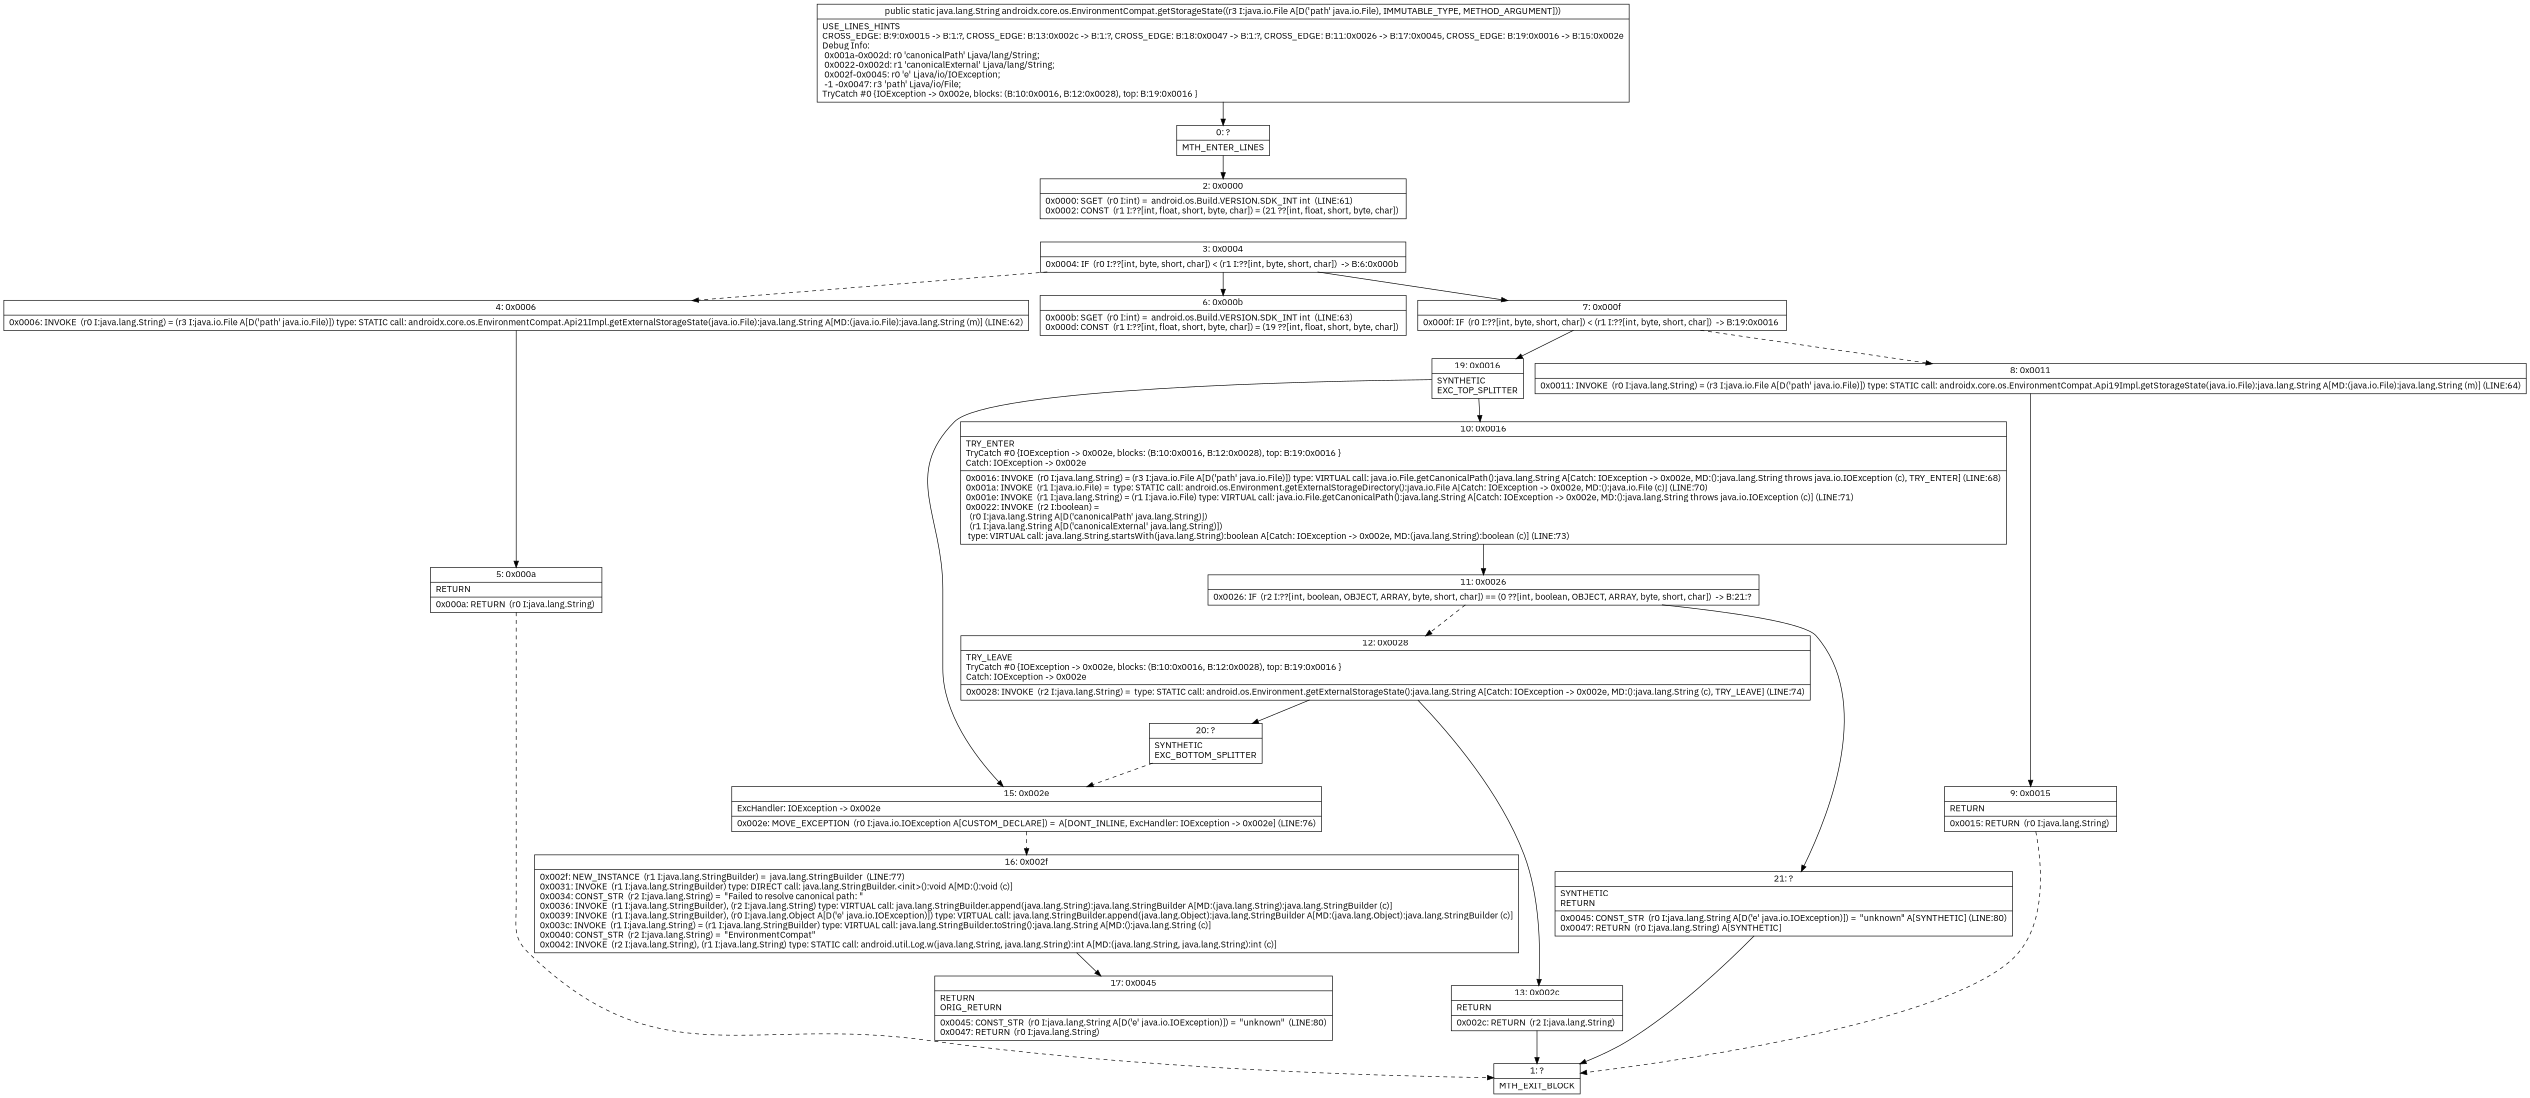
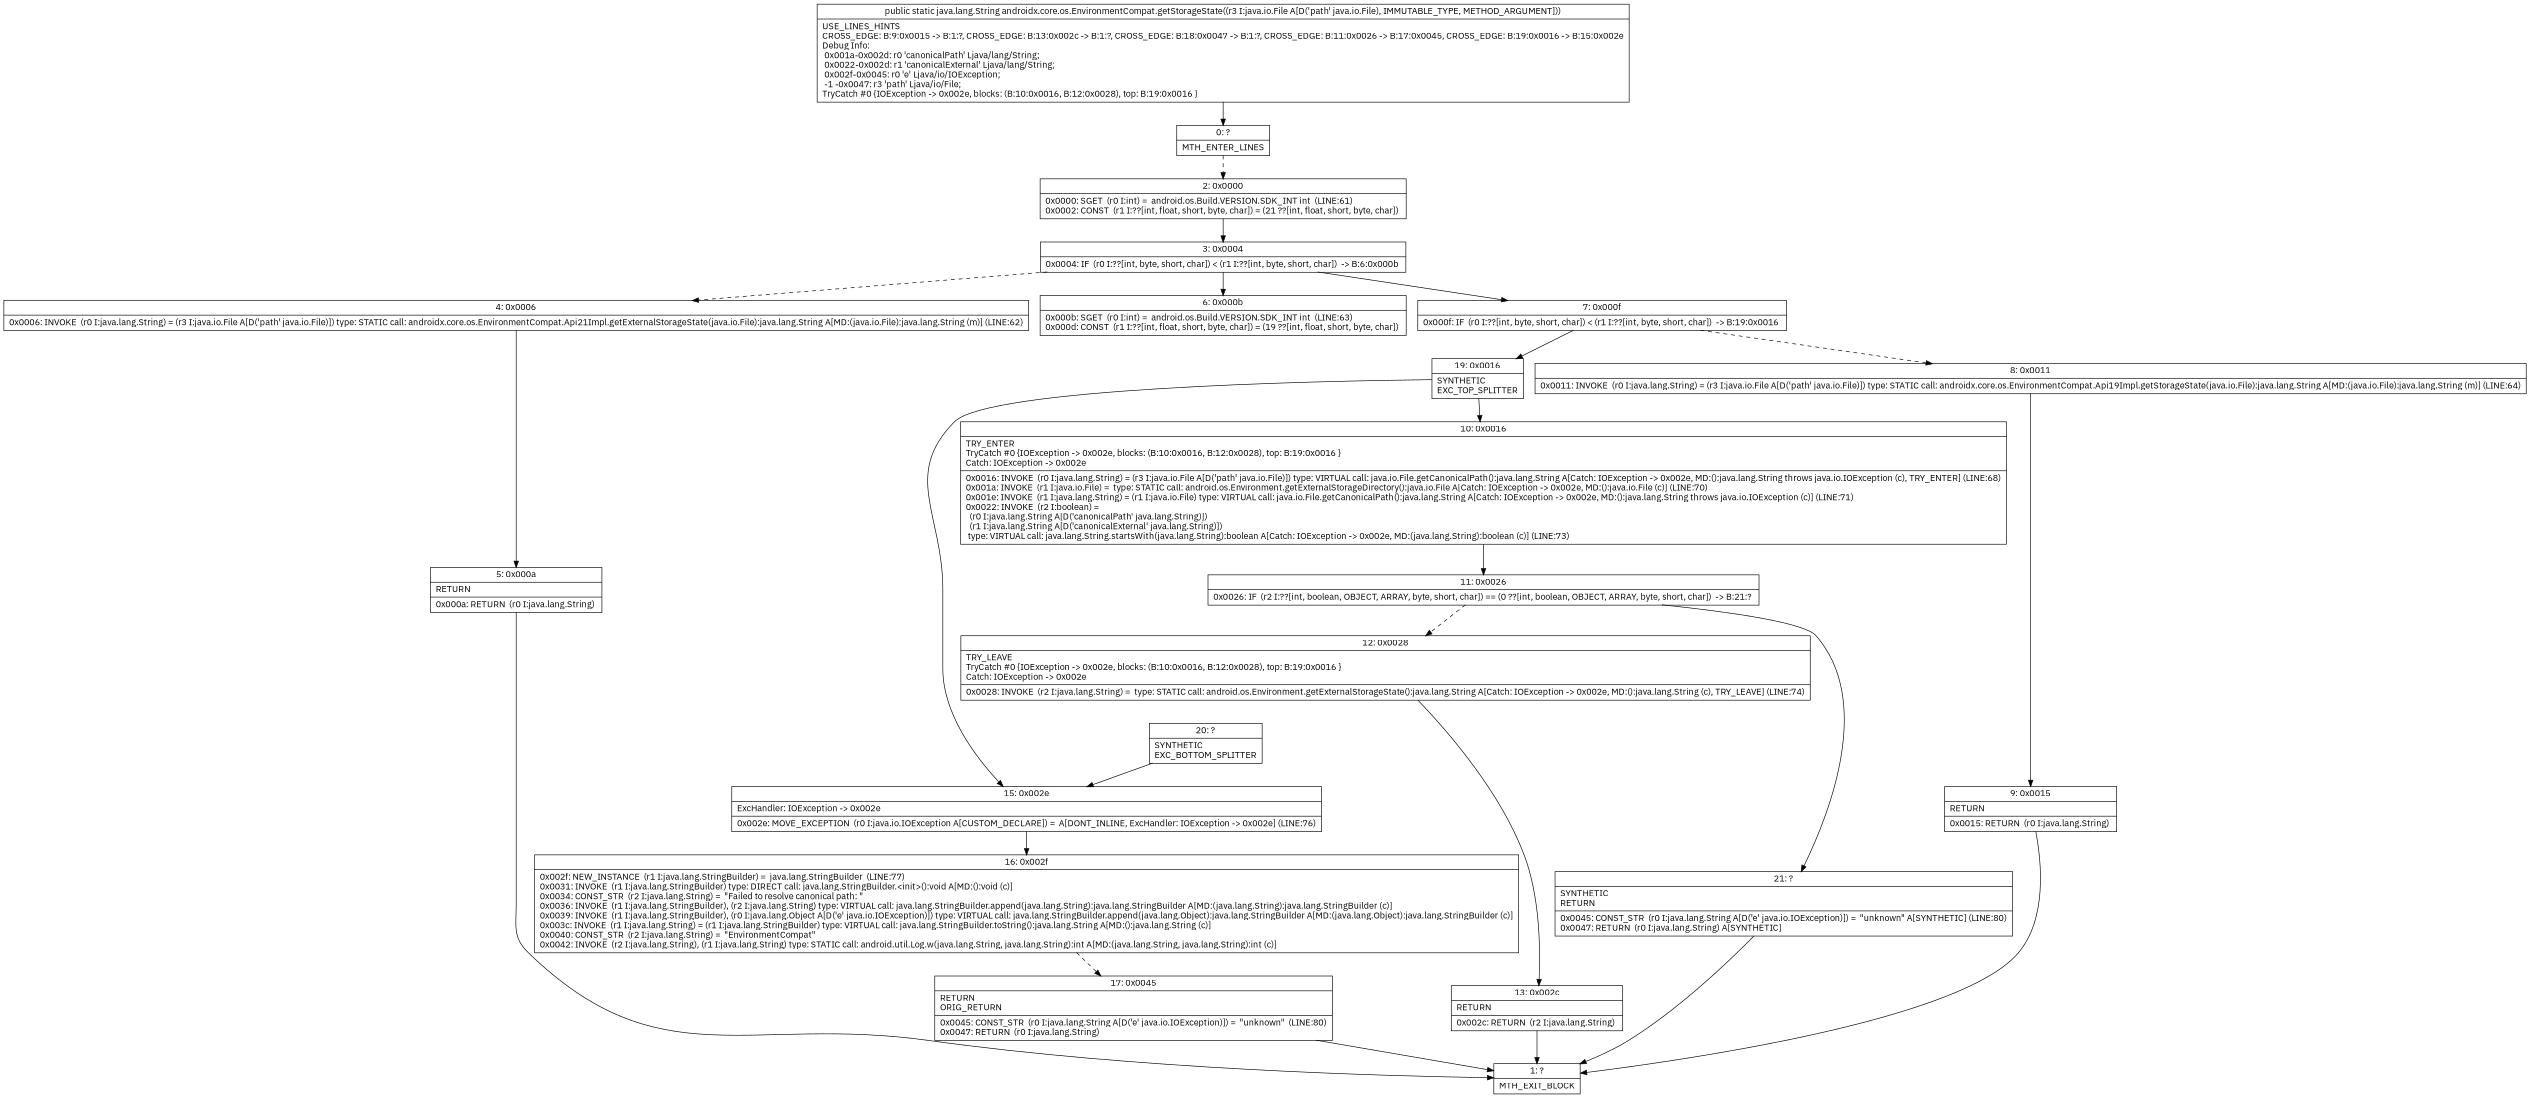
edge "0: ?" -> "2: 0x0000": style solid -> dashed
edge "2: 0x0000" -> "3: 0x0004": added
edge "12: 0x0028" -> "20: ?": removed
edge "20: ?" -> "15: 0x002e": style dashed -> solid
edge "15: 0x002e" -> "16: 0x002f": style dashed -> solid
edge "16: 0x002f" -> "17: 0x0045": style solid -> dashed
edge "9: 0x0015" -> "1: ?": style dashed -> solid
edge "5: 0x000a" -> "1: ?": style dashed -> solid
edge "17: 0x0045" -> "1: ?": added
